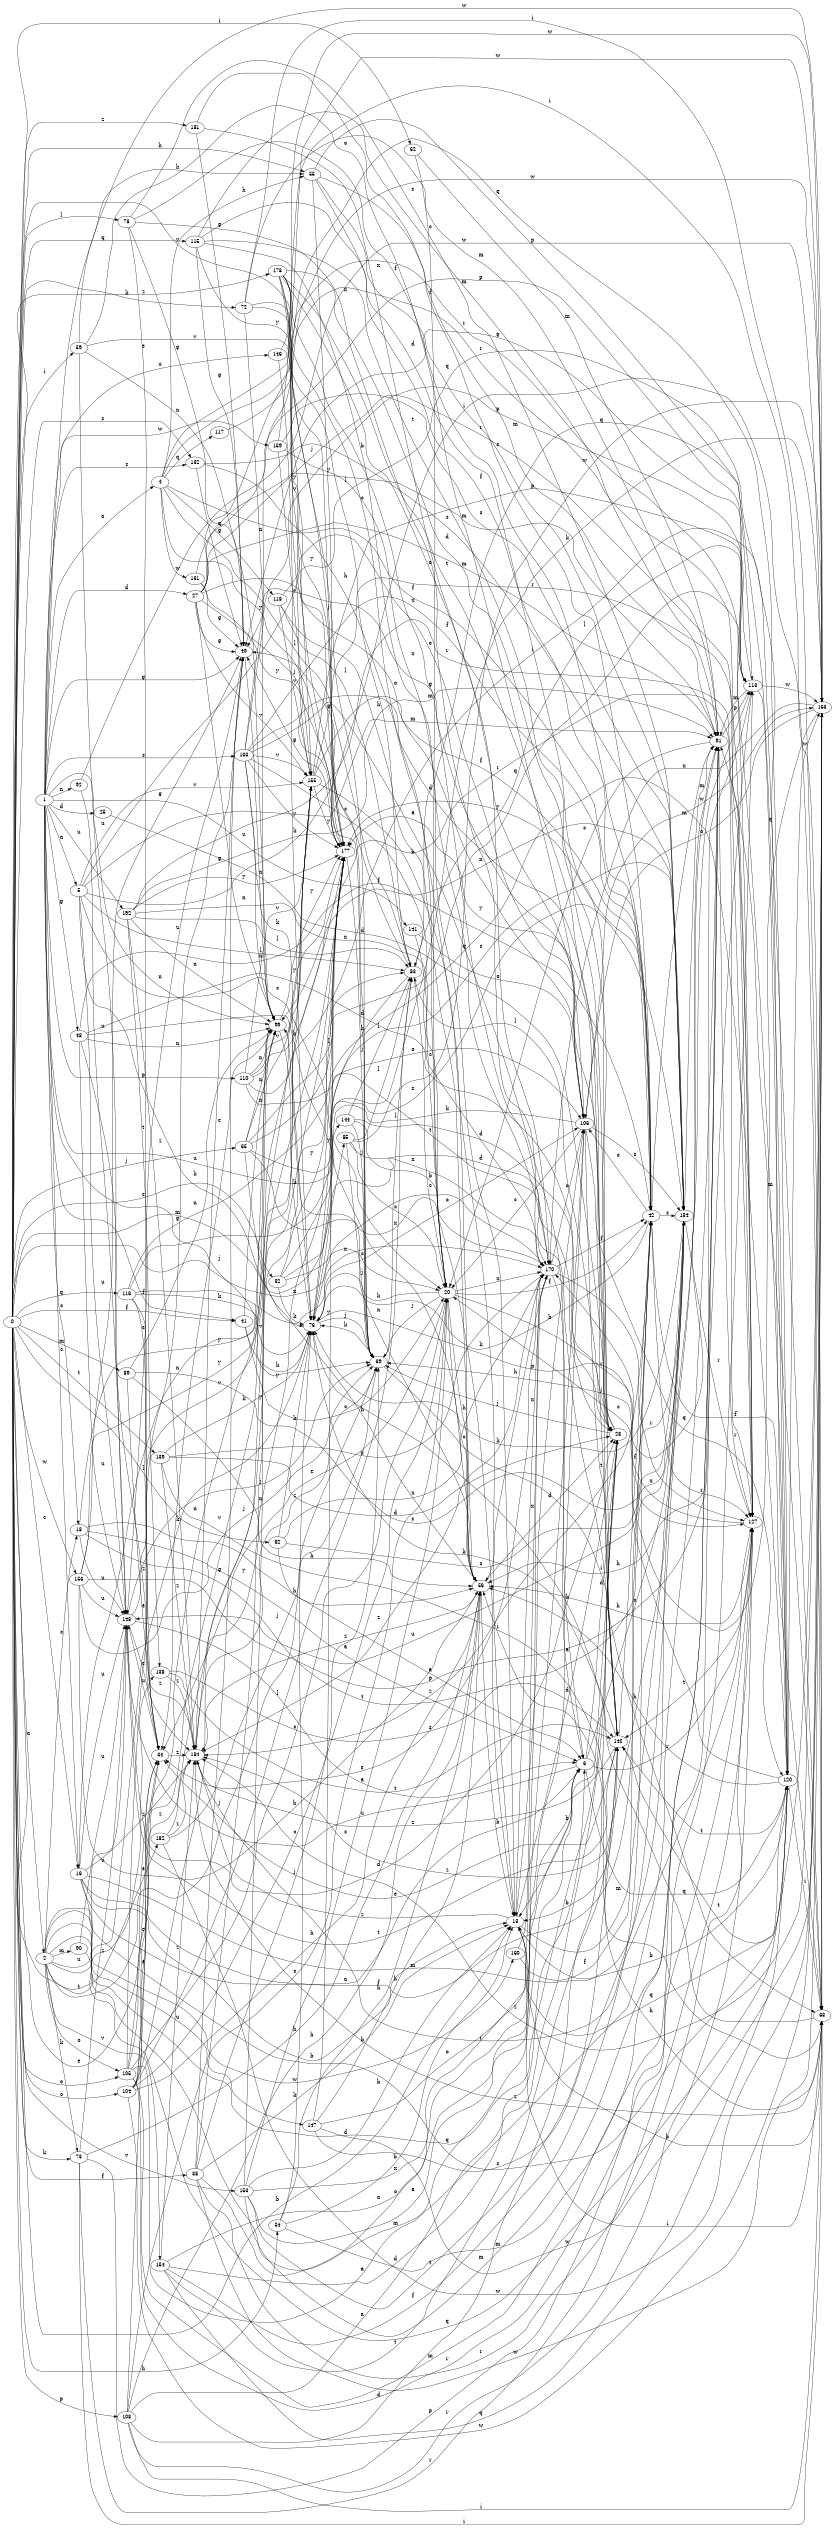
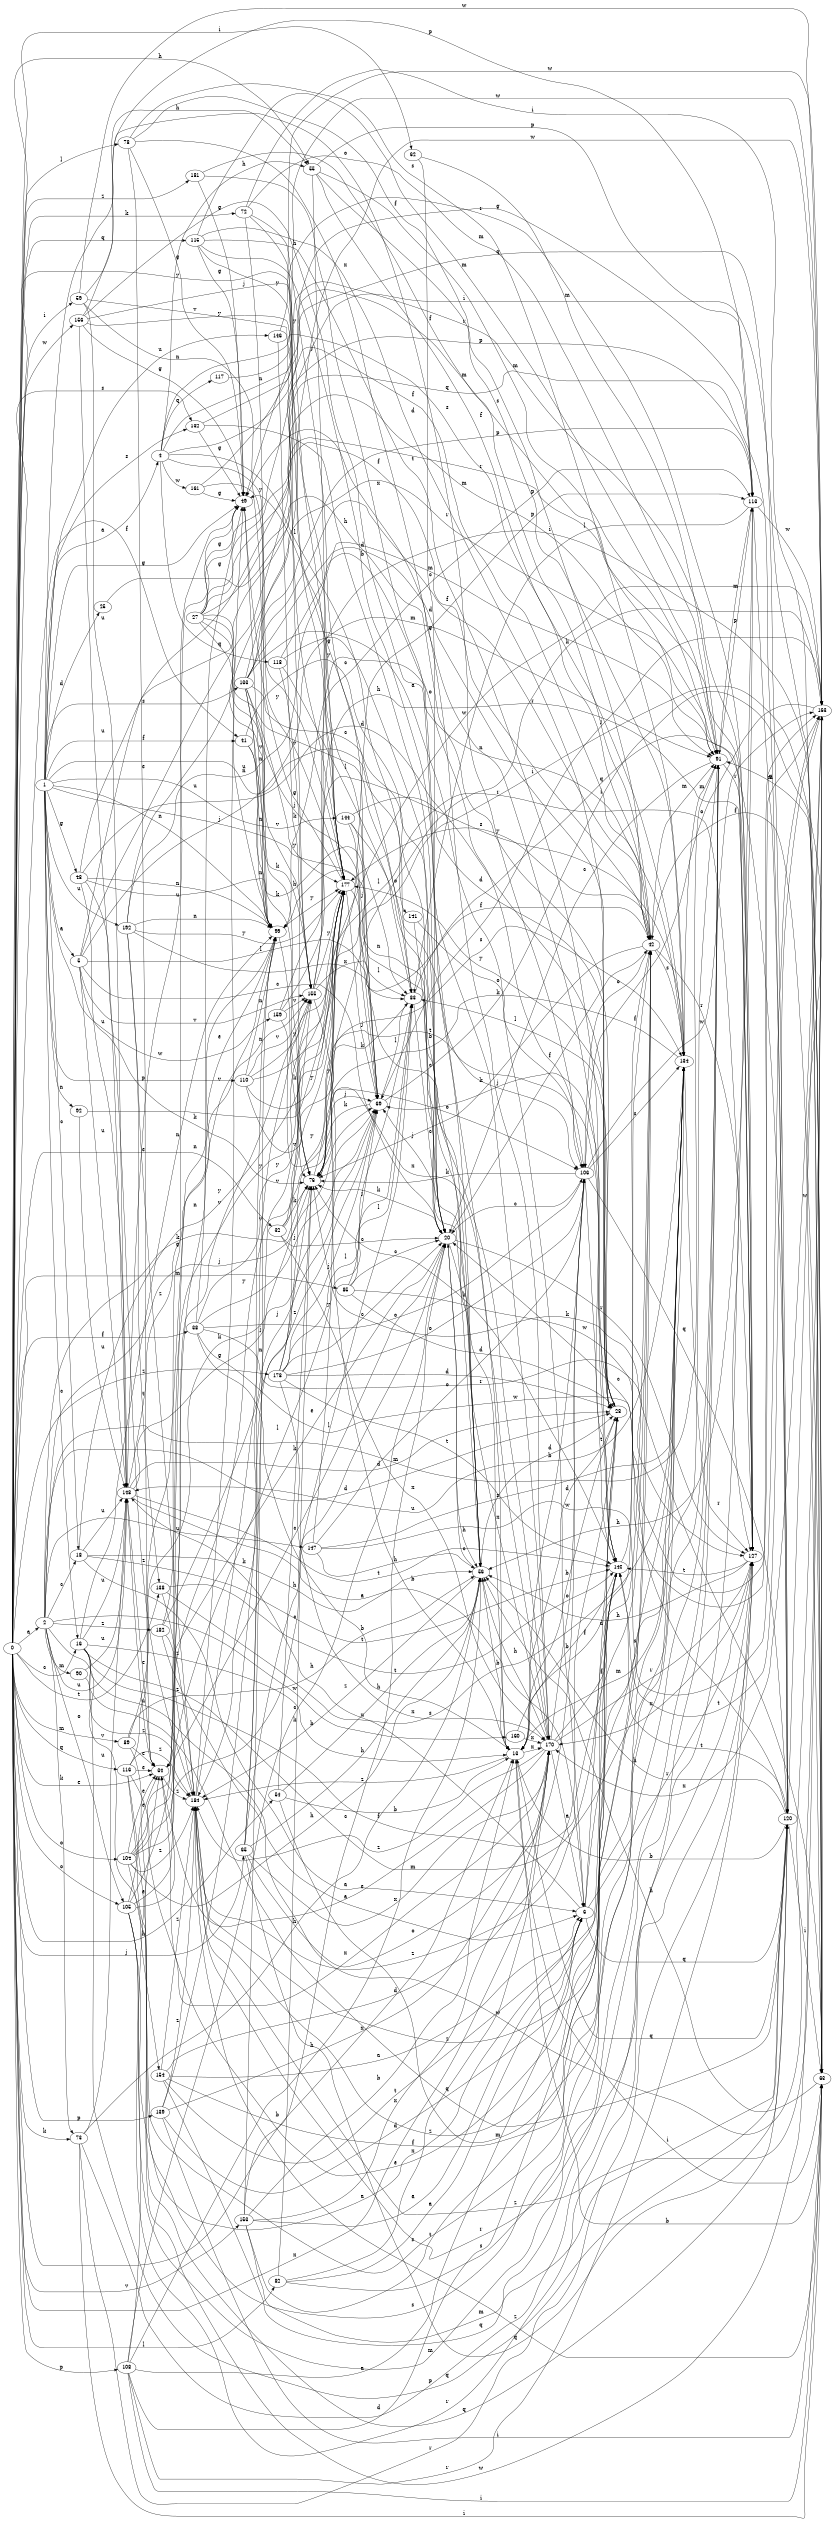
edge "1" -> "27": removed, label "d"
edge "192" -> "83": now "177" -> "83"
edge "0" -> "139": label "t" -> "p"
